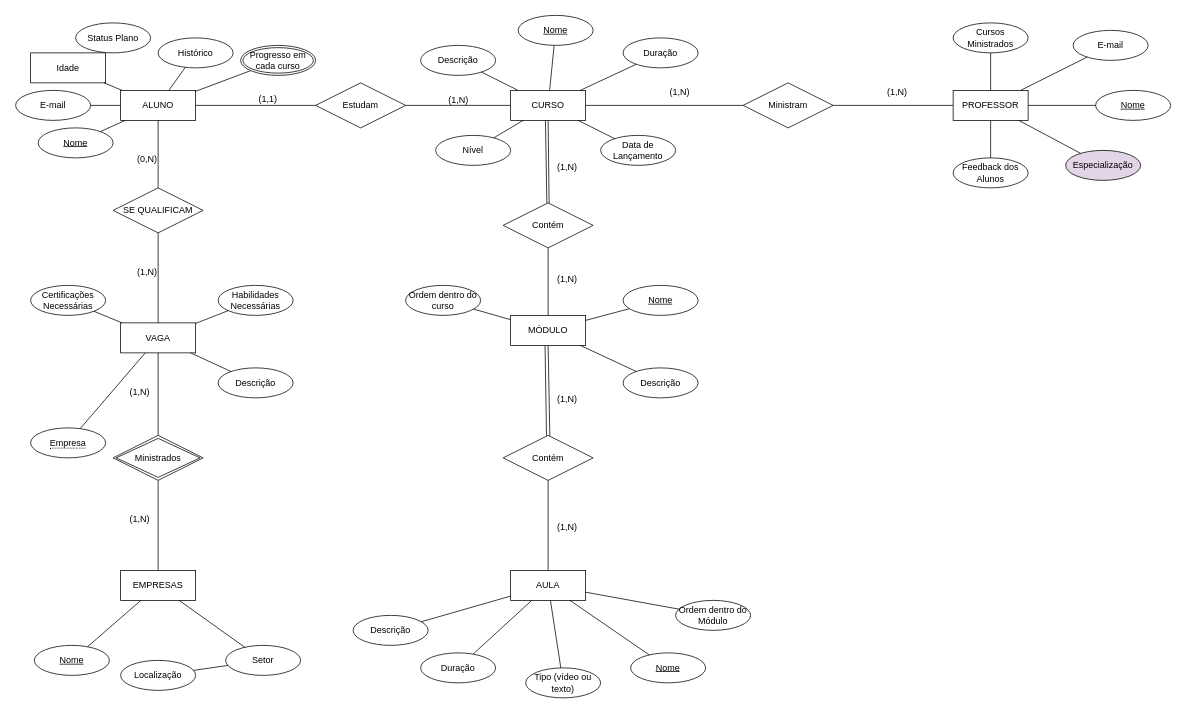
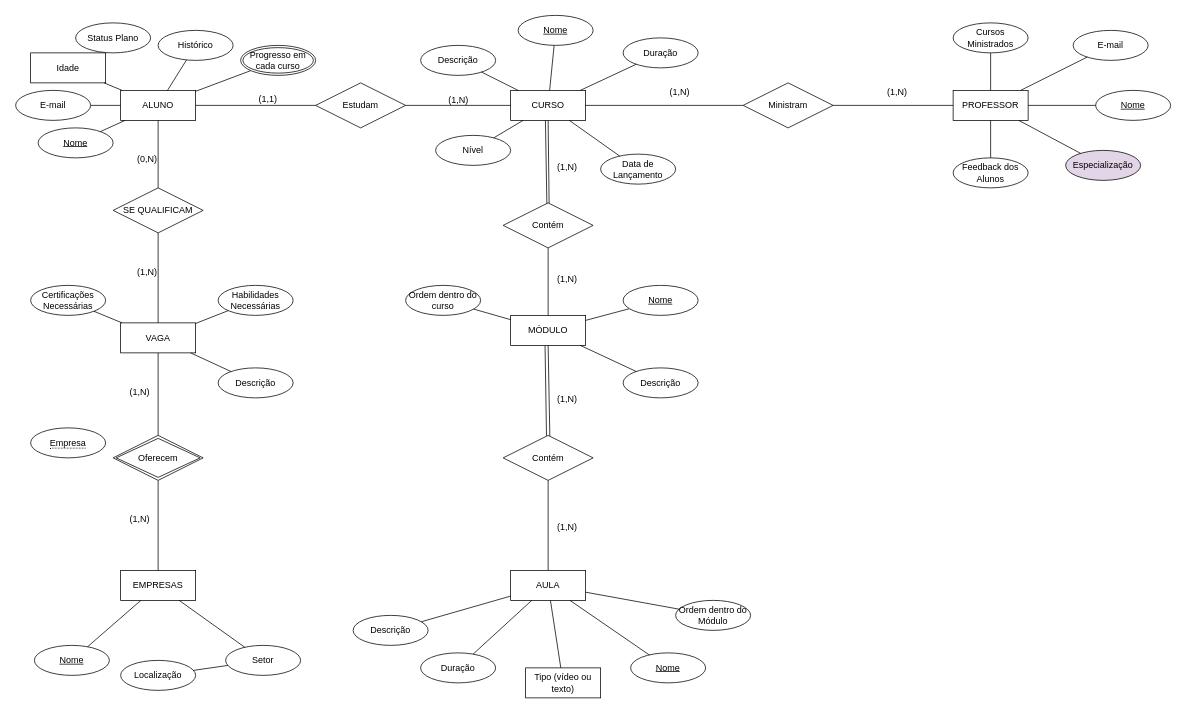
node "Histórico": moved (195, 53) -> (195, 45)
node "Data de Lançamento": moved (638, 150) -> (638, 169)
edge "VAGA" -- "Empresa": removed
node "Ministrados": label "Ministrados" -> "Oferecem"
node "Tipo (vídeo ou texto)": shape ellipse -> rectangle
